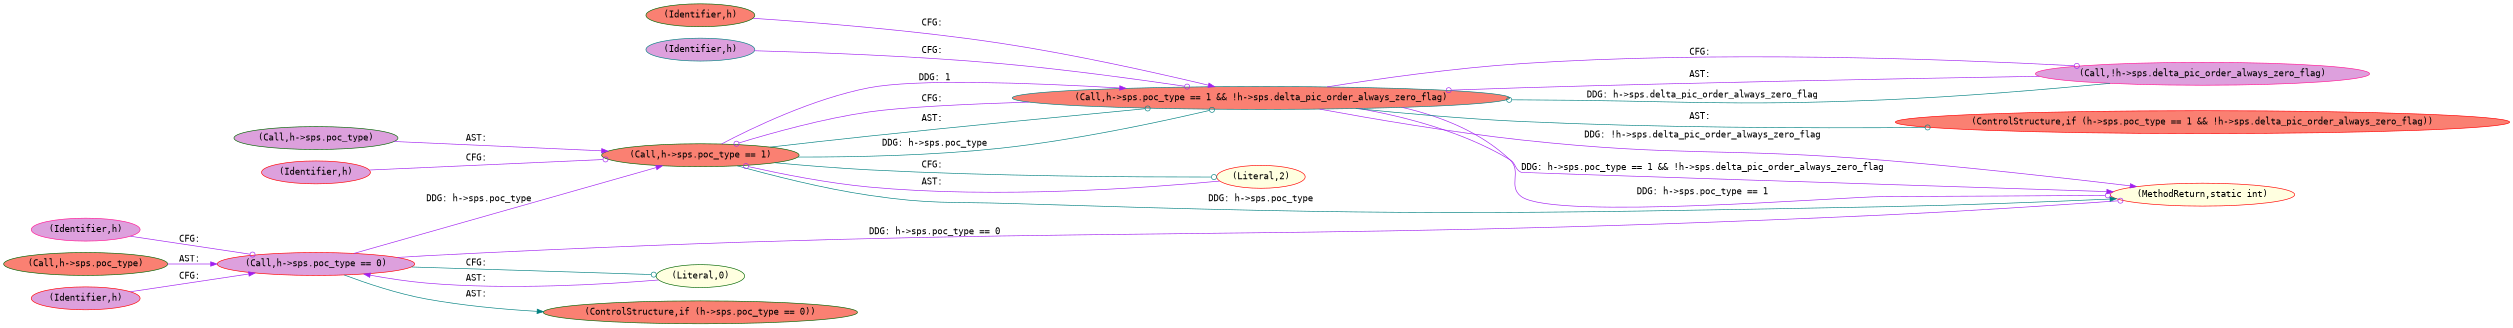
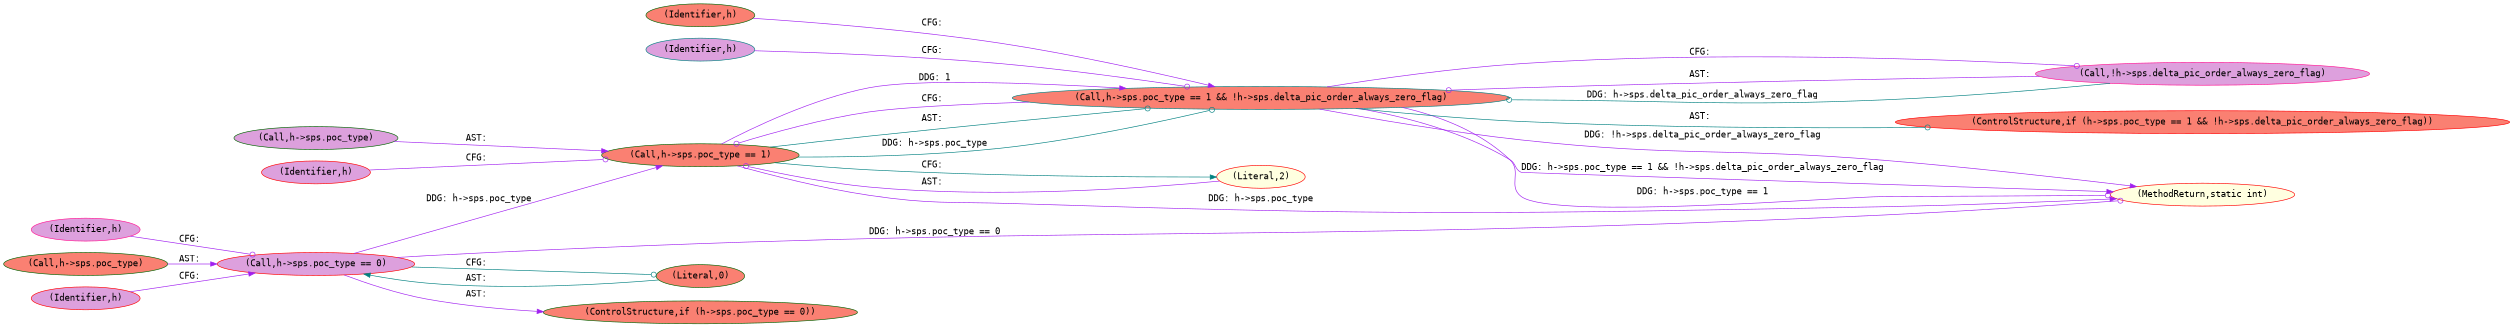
edge "(Call,h->sps.poc_type == 1)" -> "(Literal,2)": arrowhead odot -> normal
edge "(Call,h->sps.poc_type == 1)" -> "(MethodReturn,static int)": color teal -> purple
node "(Literal,0)": fillcolor lightyellow -> salmon
edge "(Literal,0)" -> "(Call,h->sps.poc_type == 0)": color purple -> teal
edge "(Call,h->sps.poc_type == 0)" -> "(ControlStructure,if (h->sps.poc_type == 0))": color teal -> purple
